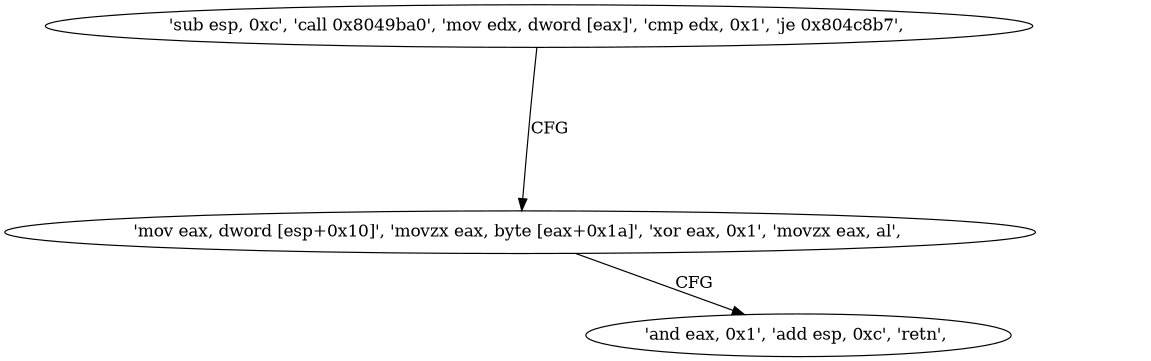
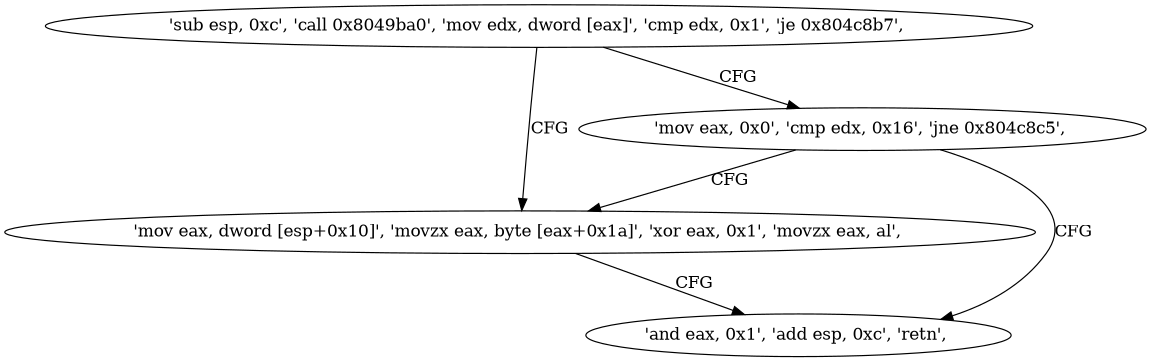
node "'mov eax, 0x0', 'cmp edx, 0x16', 'jne 0x804c8c5',": added
